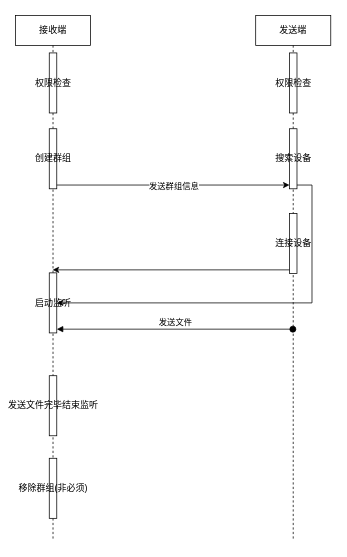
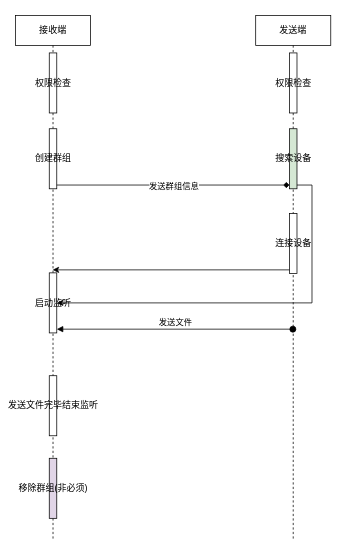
node "搜索设备": fillcolor #ffffff -> #d5e8d4
edge "创建群组" -> "搜索设备": arrowhead classic -> diamond
node "移除群组(非必须)": fillcolor #ffffff -> #e1d5e7
